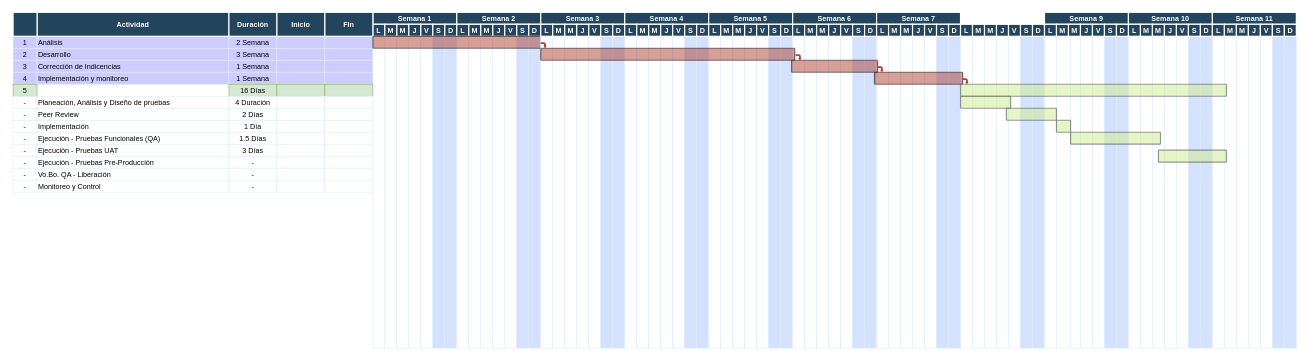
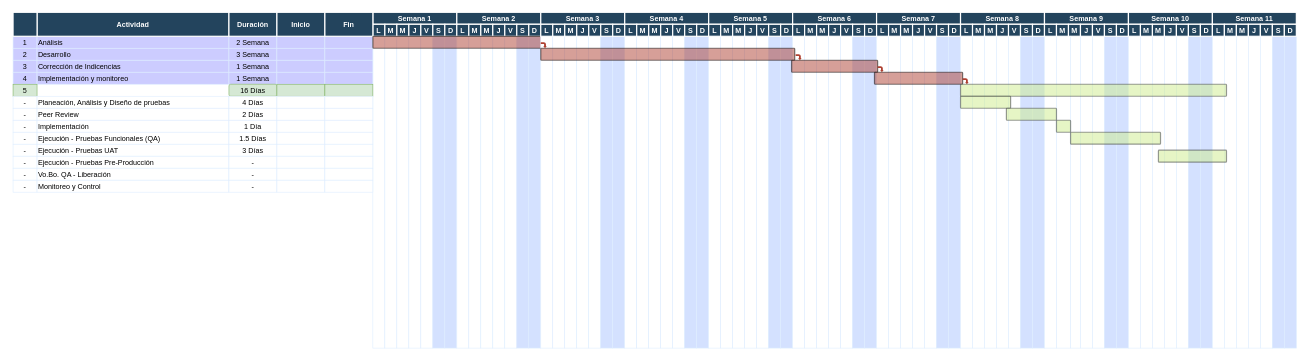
node "Semana 8": added
node "16 Días": shape rectangle -> rounded rectangle
node "4 Duración": label "4 Duración" -> "4 Días"
